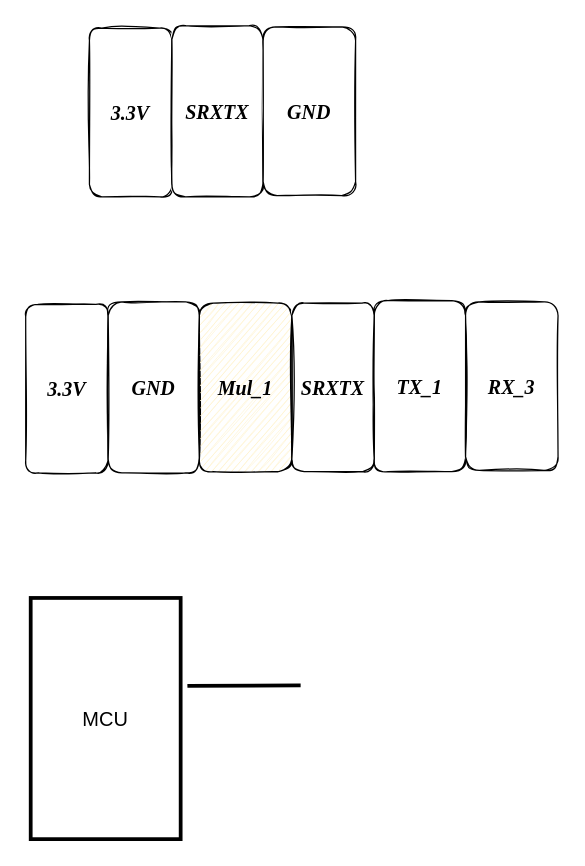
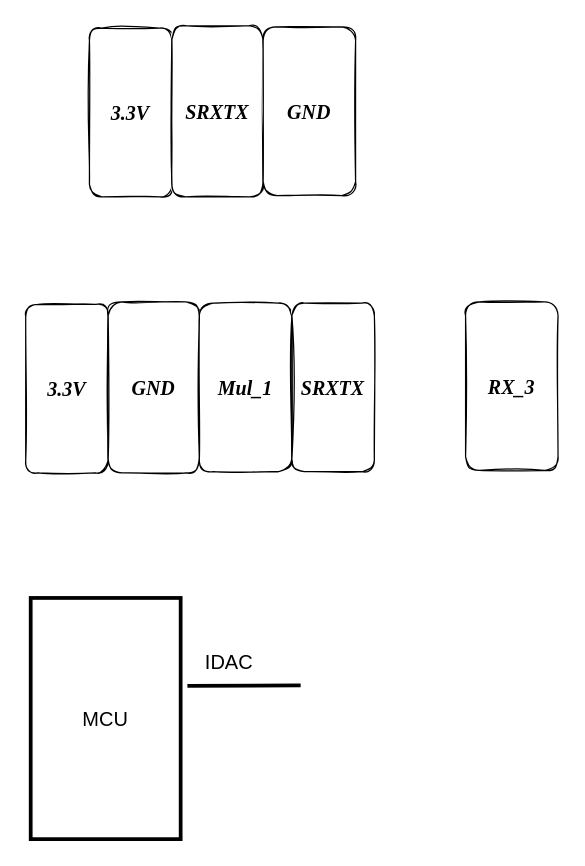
node "TX_1": removed
node "Mul_1": fillcolor #fff2cc -> #ffffff
node "IDAC": added
